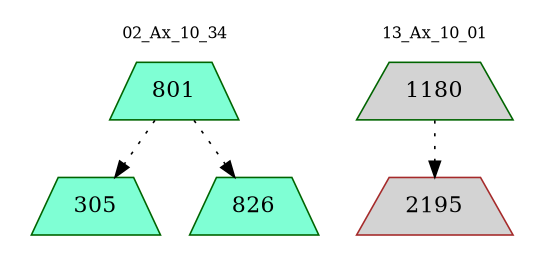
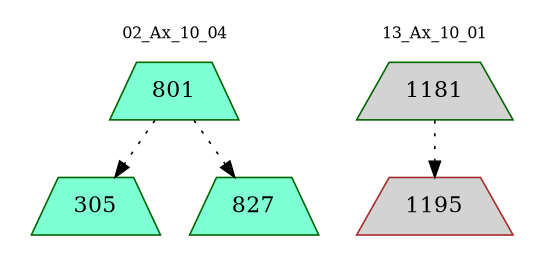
cluster "02_Ax_10_34": label "02_Ax_10_34" -> "02_Ax_10_04"
node "1180": label "1180" -> "1181"
node "826": label "826" -> "827"
node "2195": label "2195" -> "1195"
